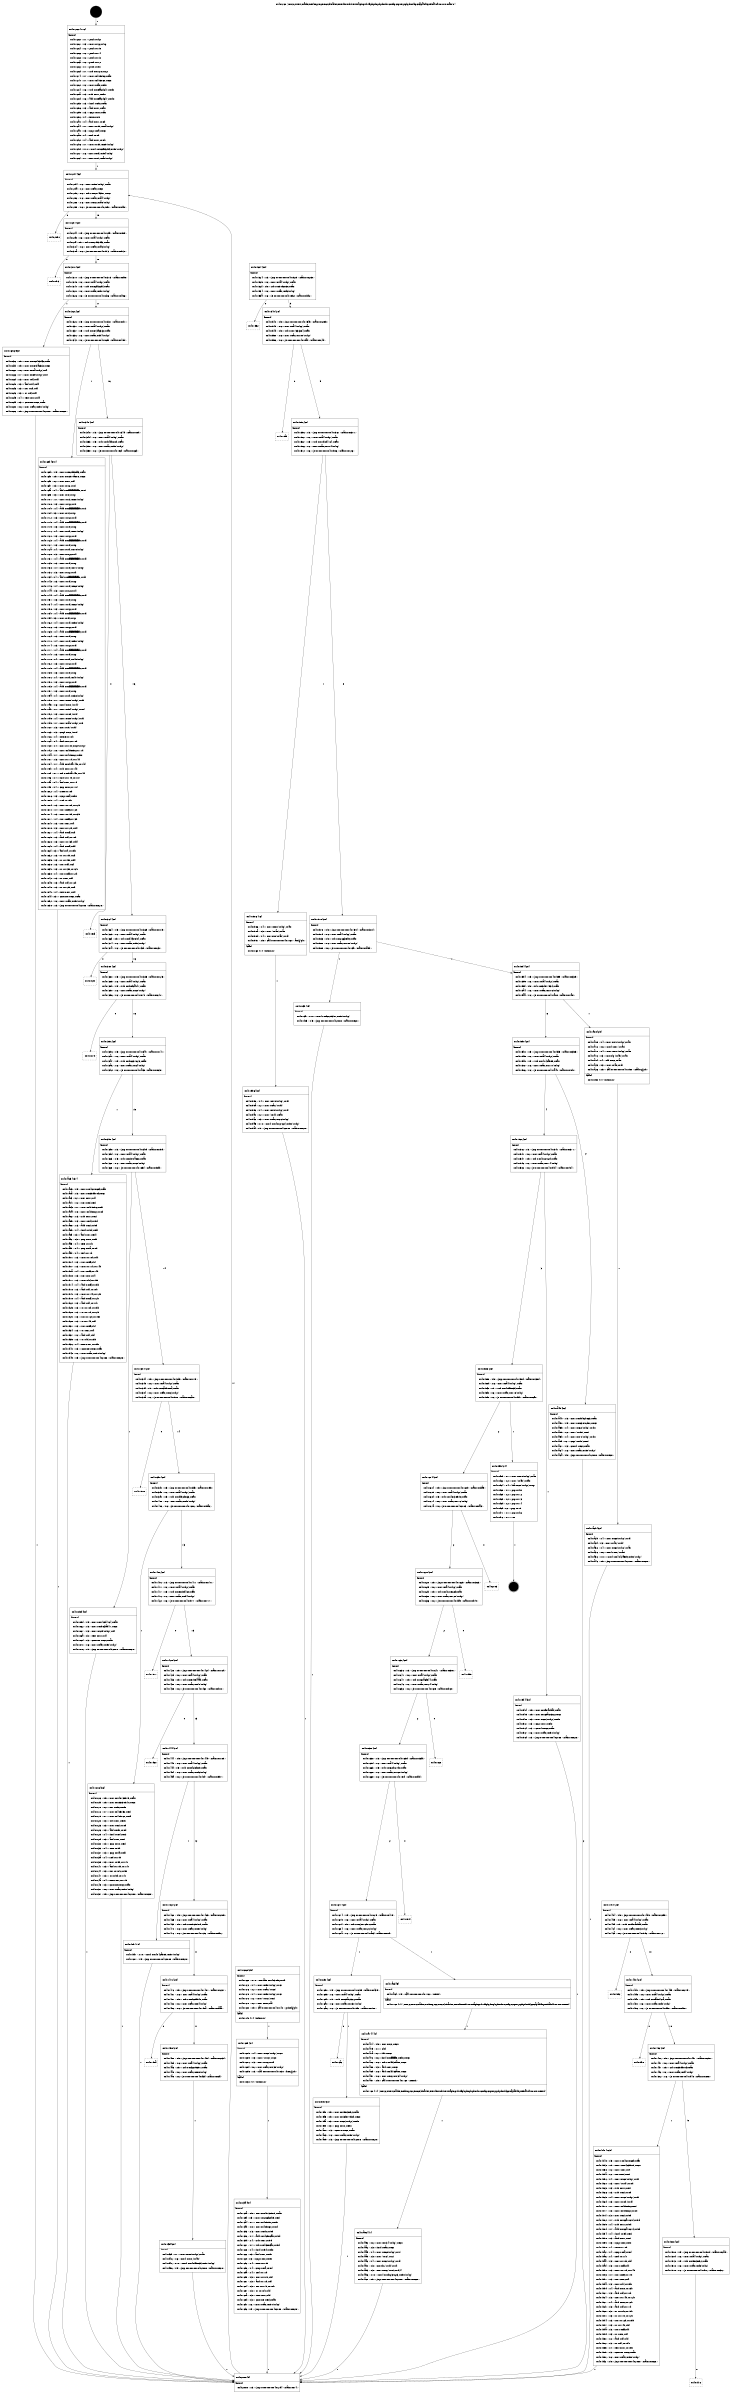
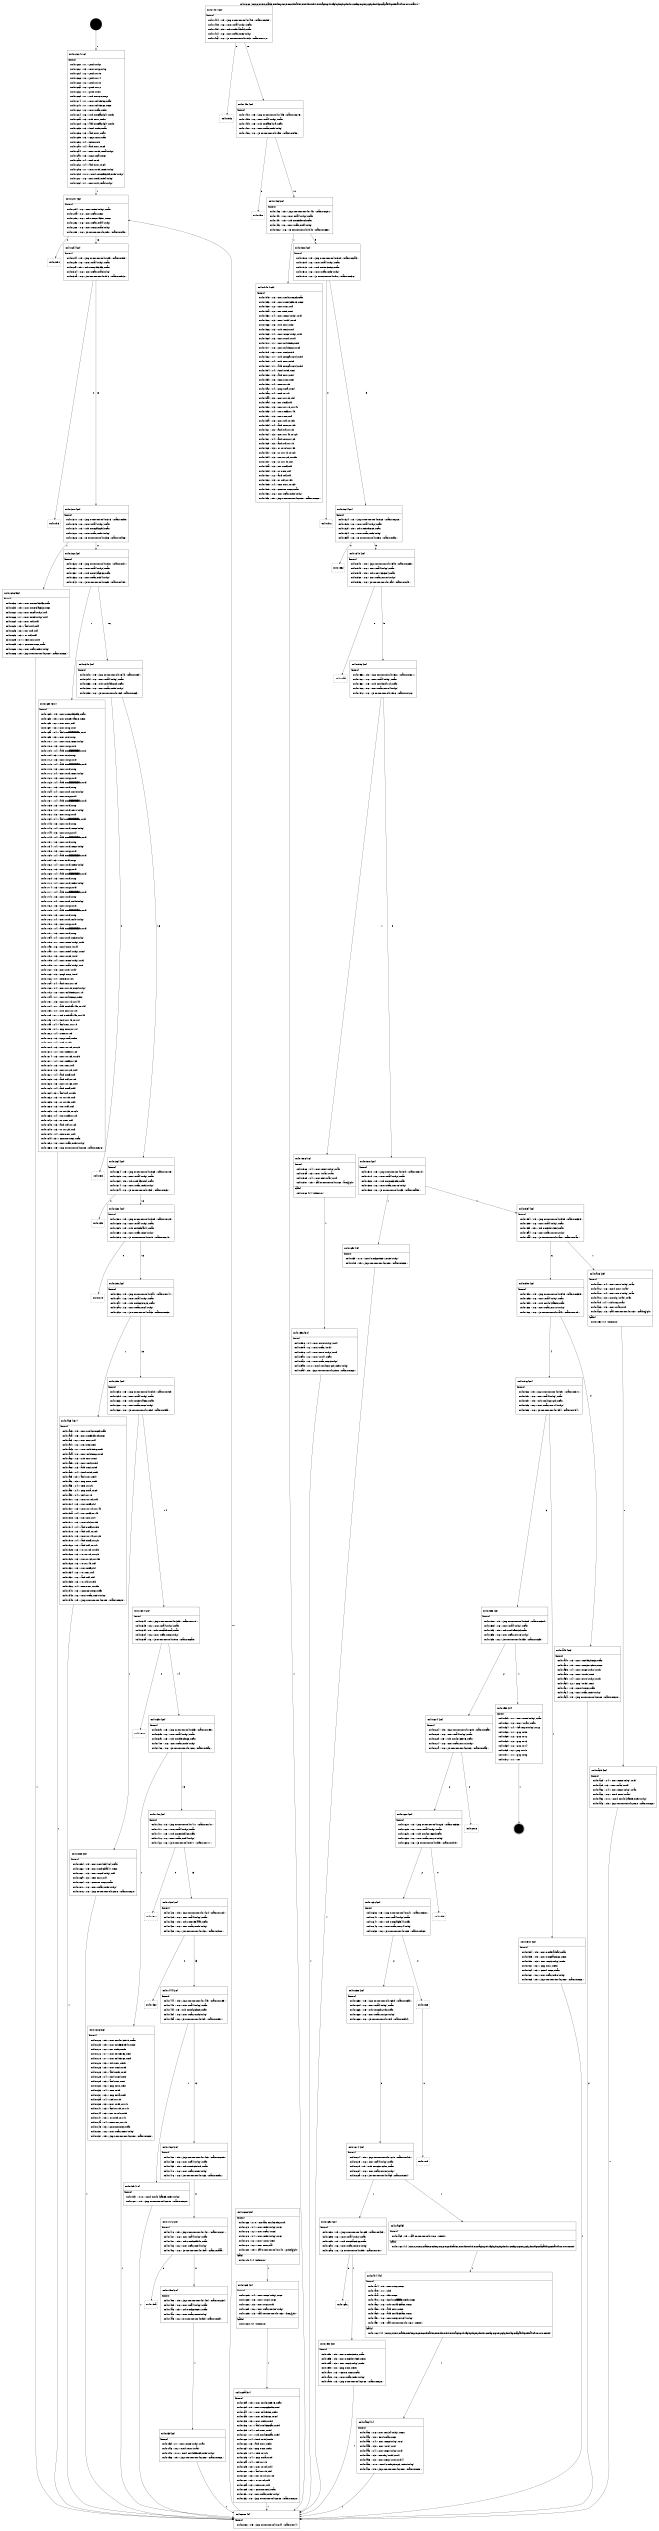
edge "0x401508 [28]" -> "0x401524 [28]": added, label "9"
edge "0x401658 [28]" -> "0x401e1f": now "0x401e2e" -> "0x401e1f"
